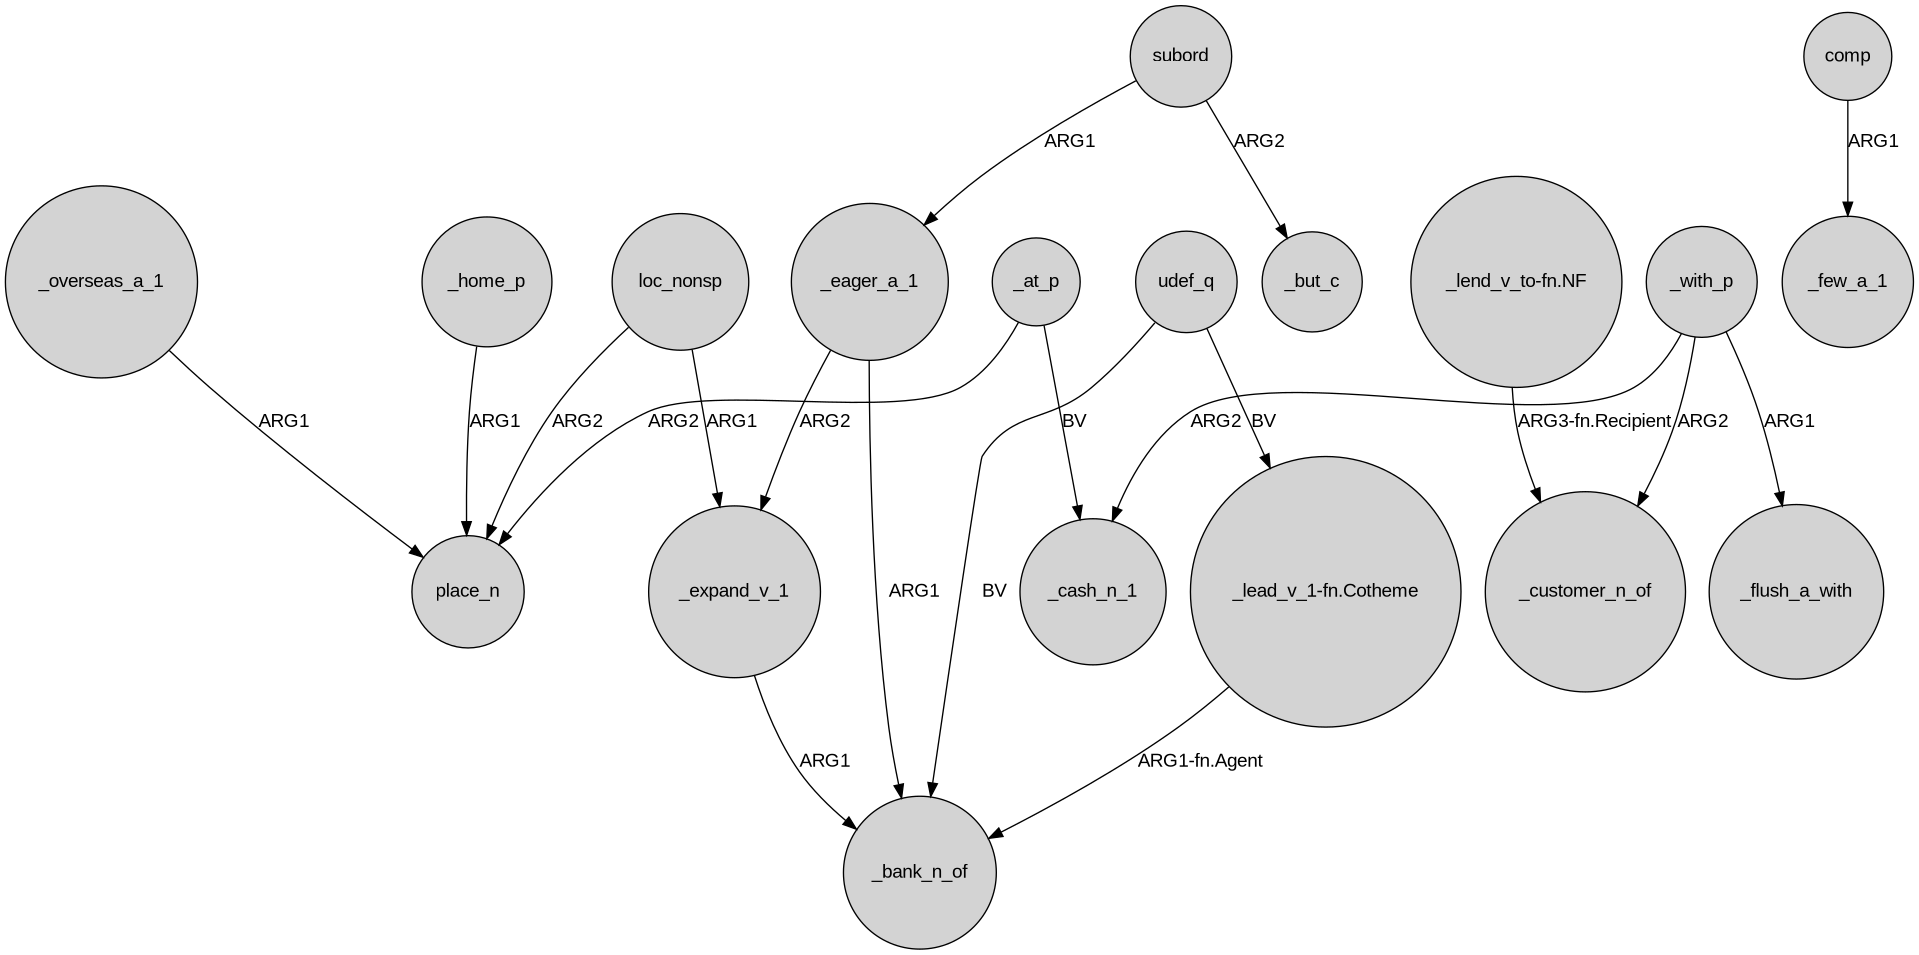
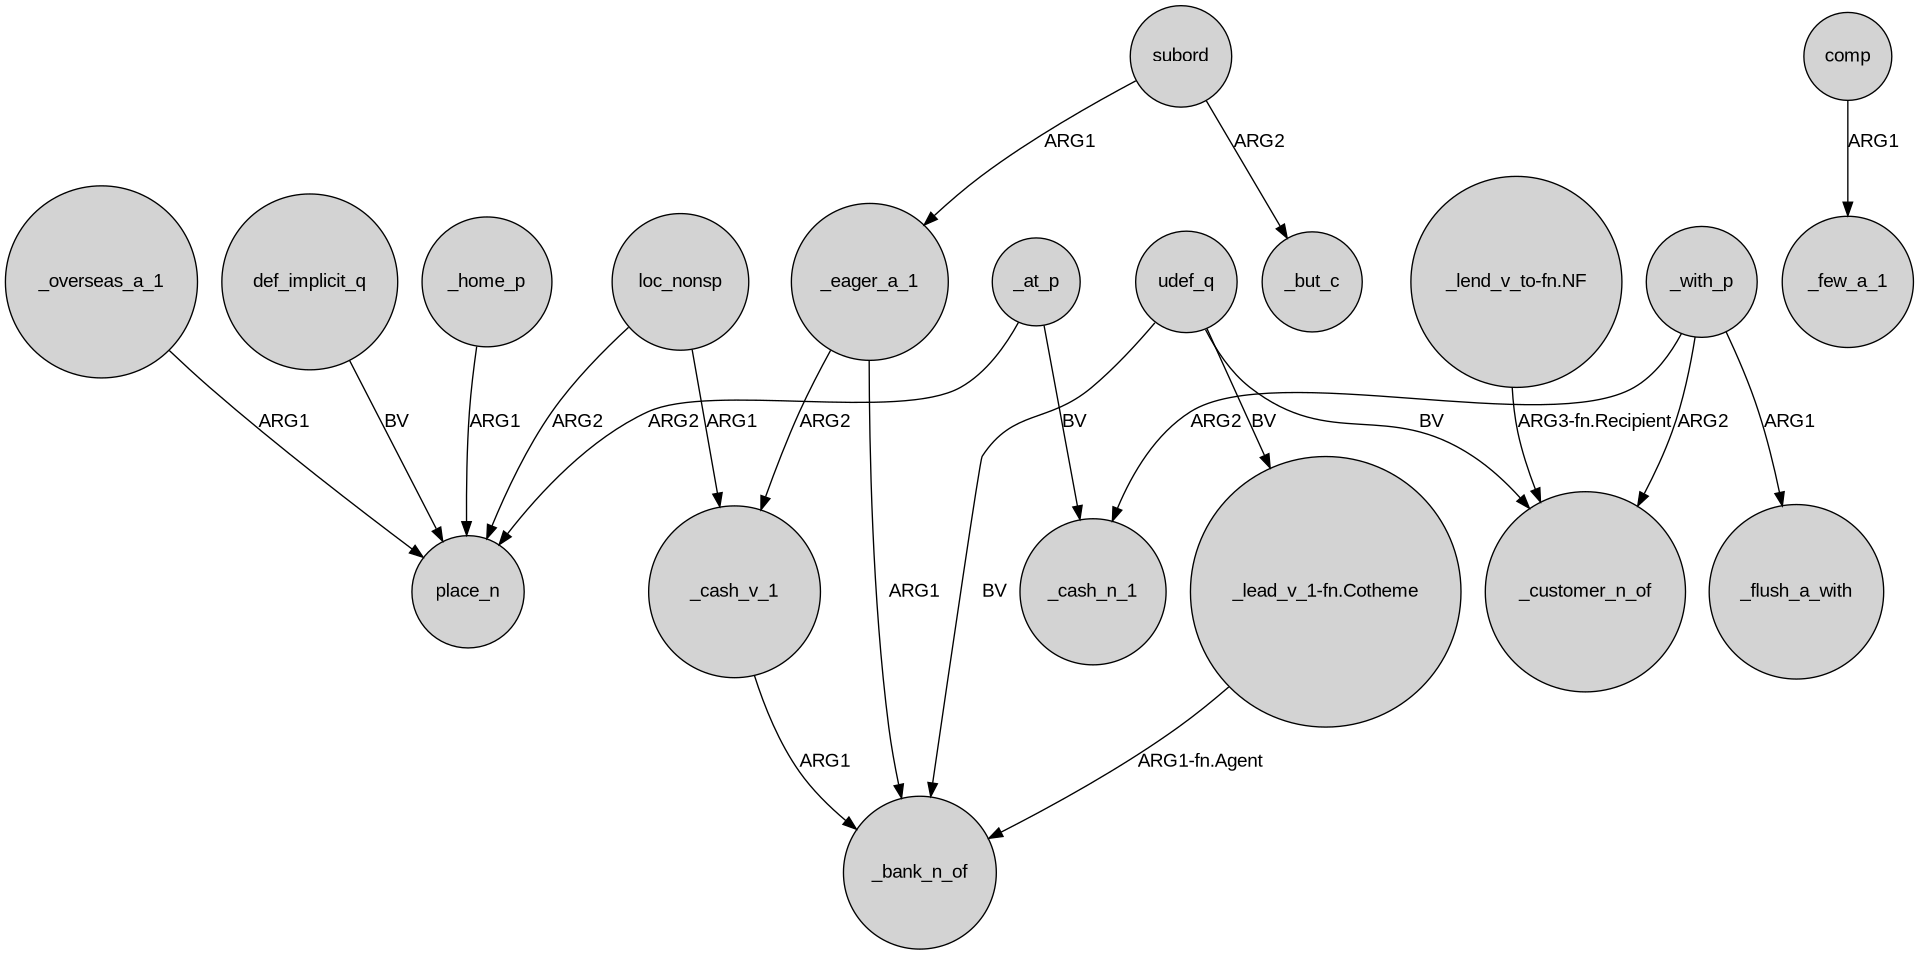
node "def_implicit_q": added
edge "udef_q" -> "_customer_n_of": added, label "BV"
node "_expand_v_1": label "_expand_v_1" -> "_cash_v_1"
